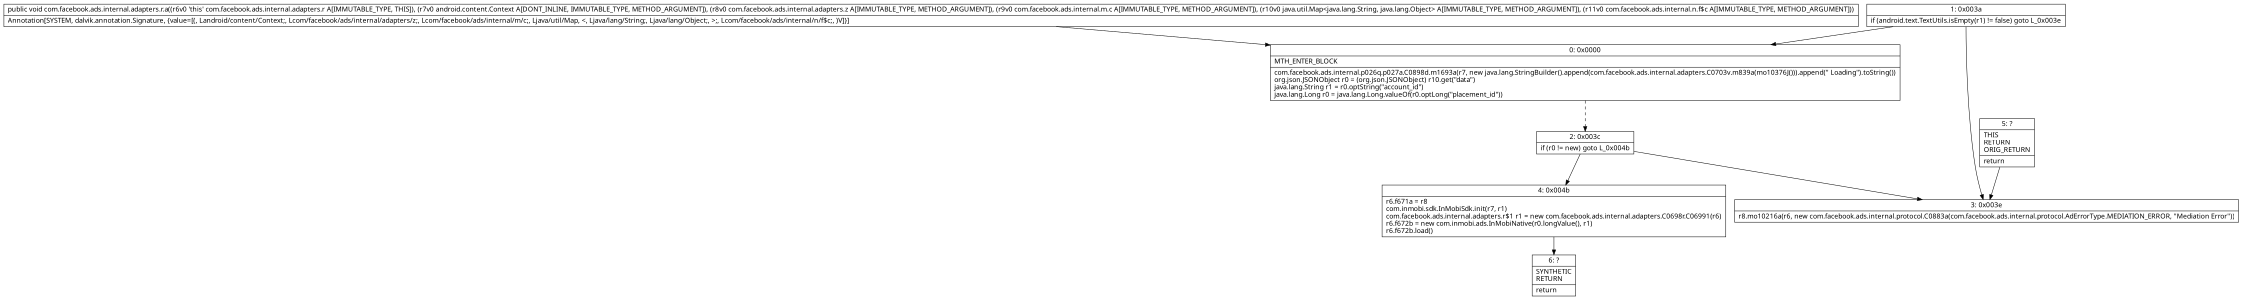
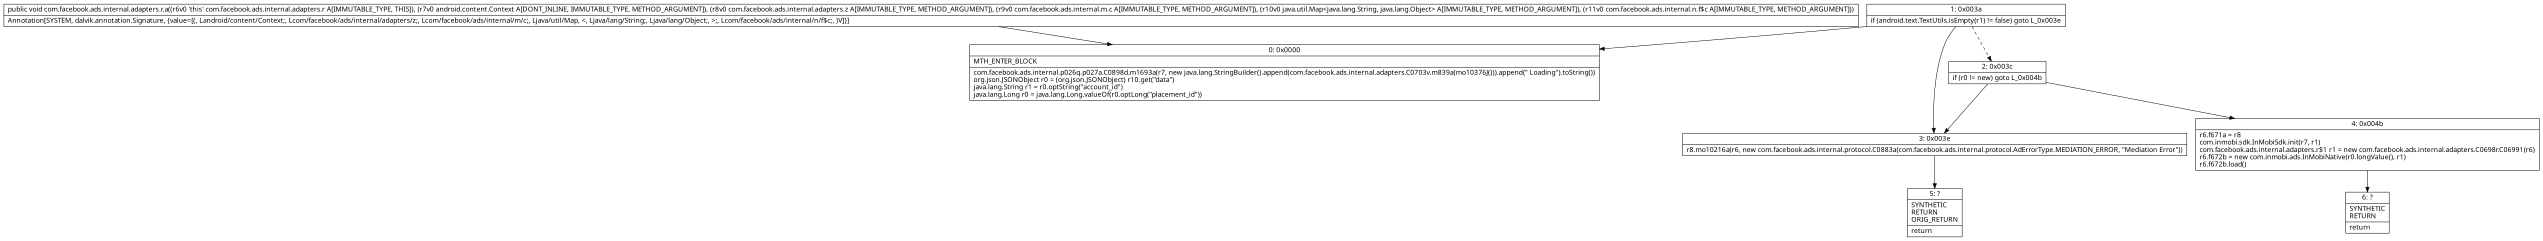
edge "0: 0x0000" -> "2: 0x003c": now "1: 0x003a" -> "2: 0x003c"
node "5: ?": text "THIS" -> "SYNTHETIC"
edge "5: ?" -> "3: 0x003e": reversed
